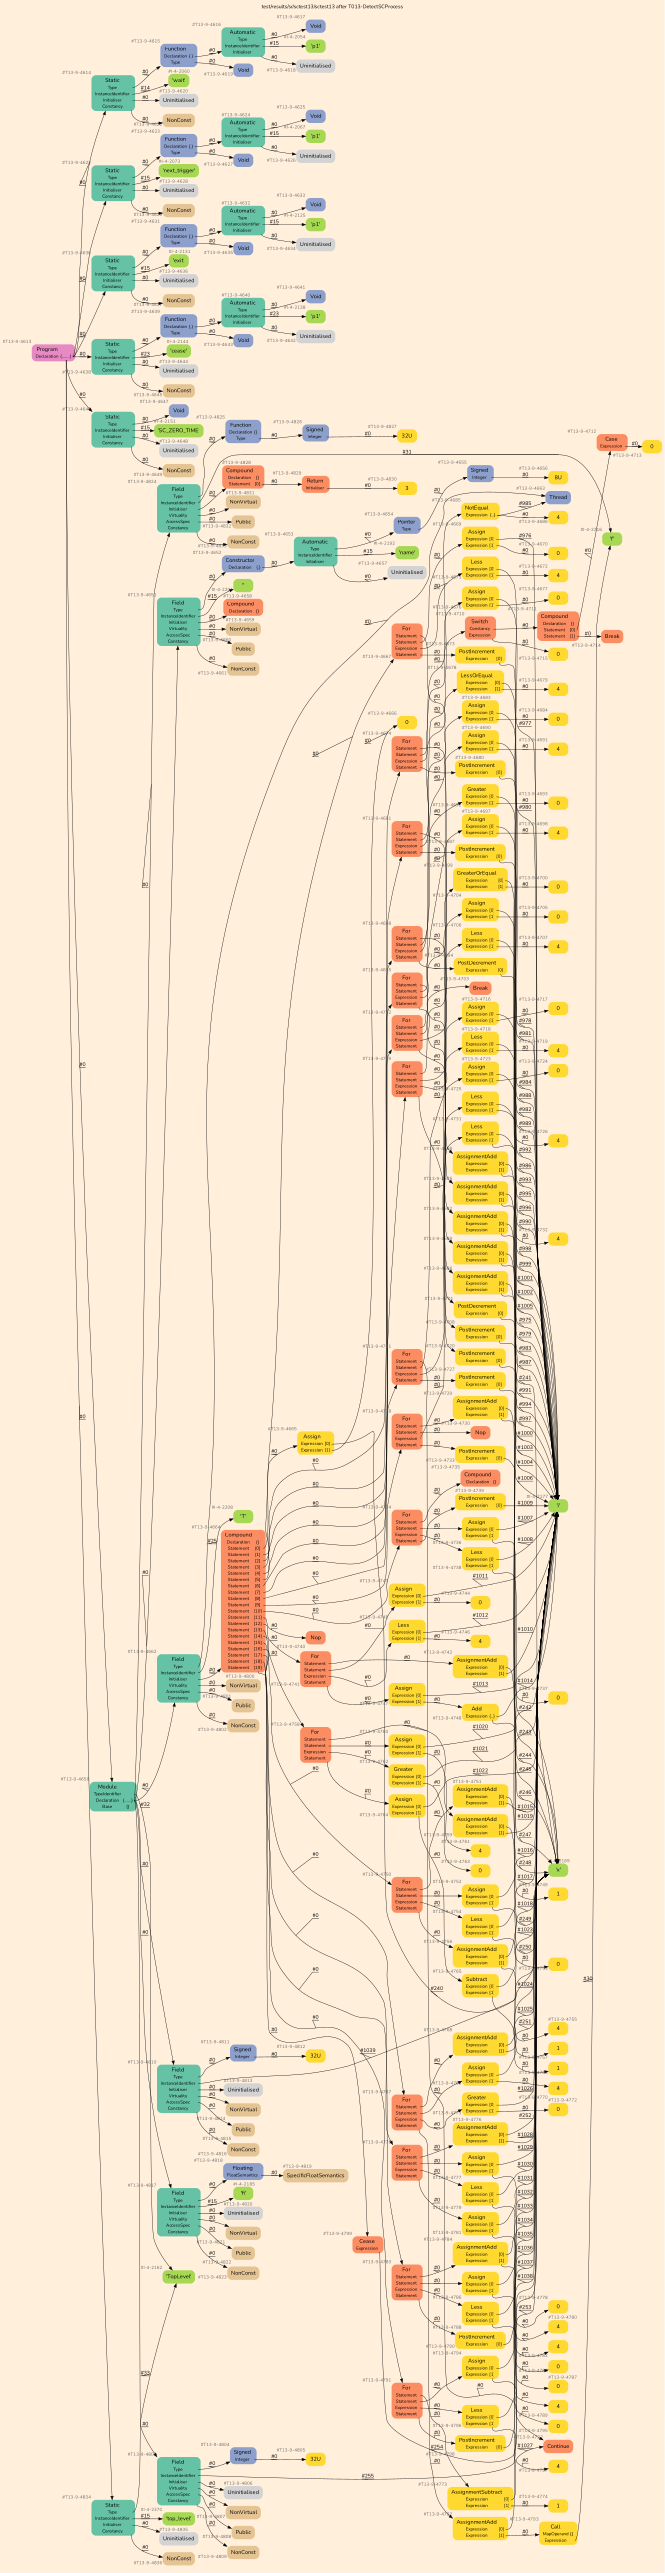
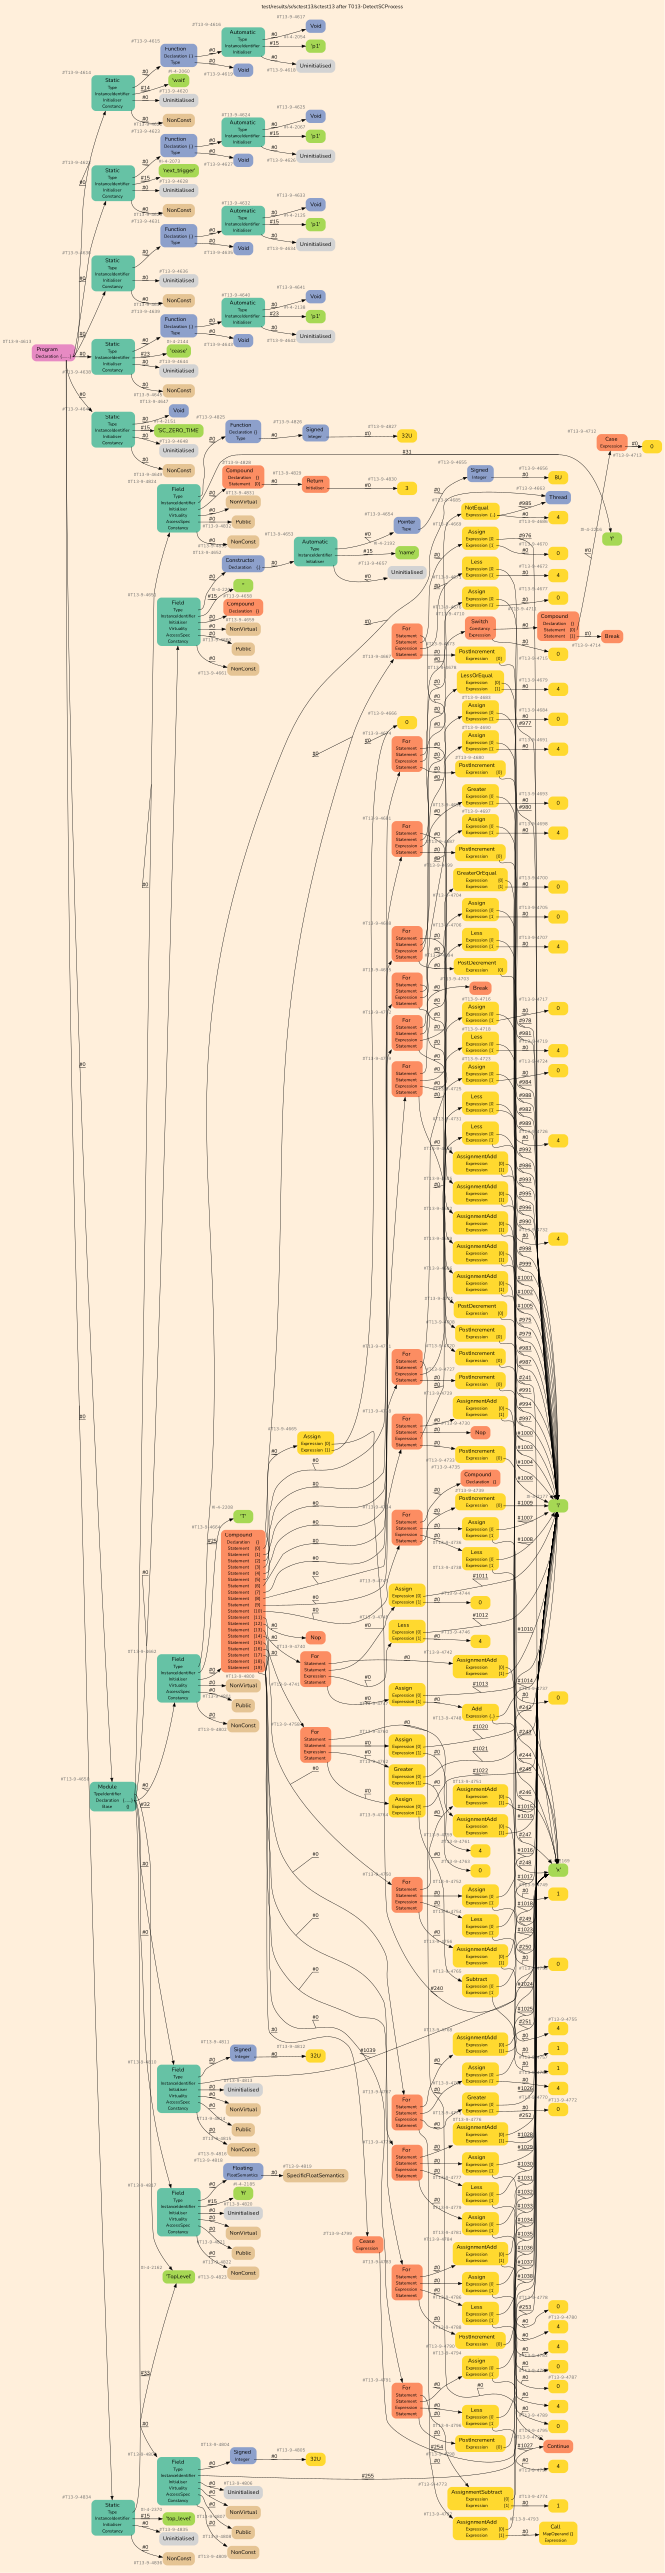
node "'exit'": removed
edge "Call" -> "'f'": removed, label "#30"
